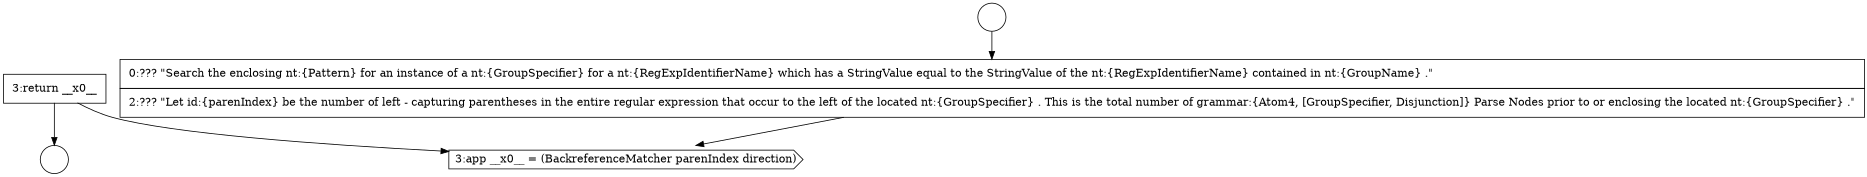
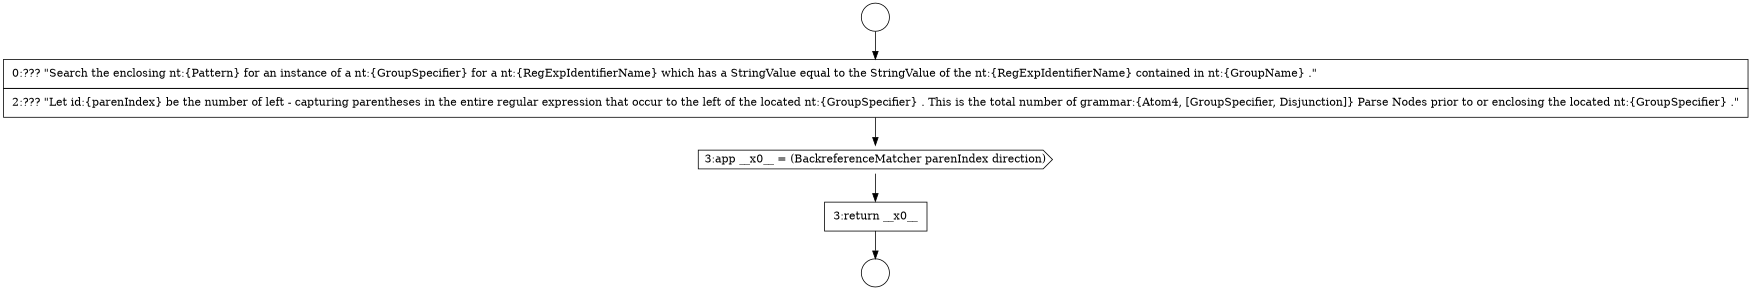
edge "3:return __x0__" -> "3:app __x0__ = (BackreferenceMatcher parenIndex direction)": reversed
